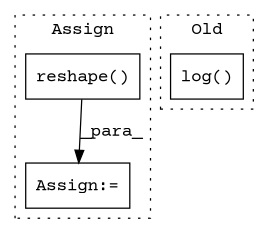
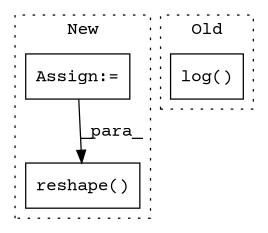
cluster "Assign": label "Assign" -> "New"
edge "reshape()" -> "Assign:=": reversed
